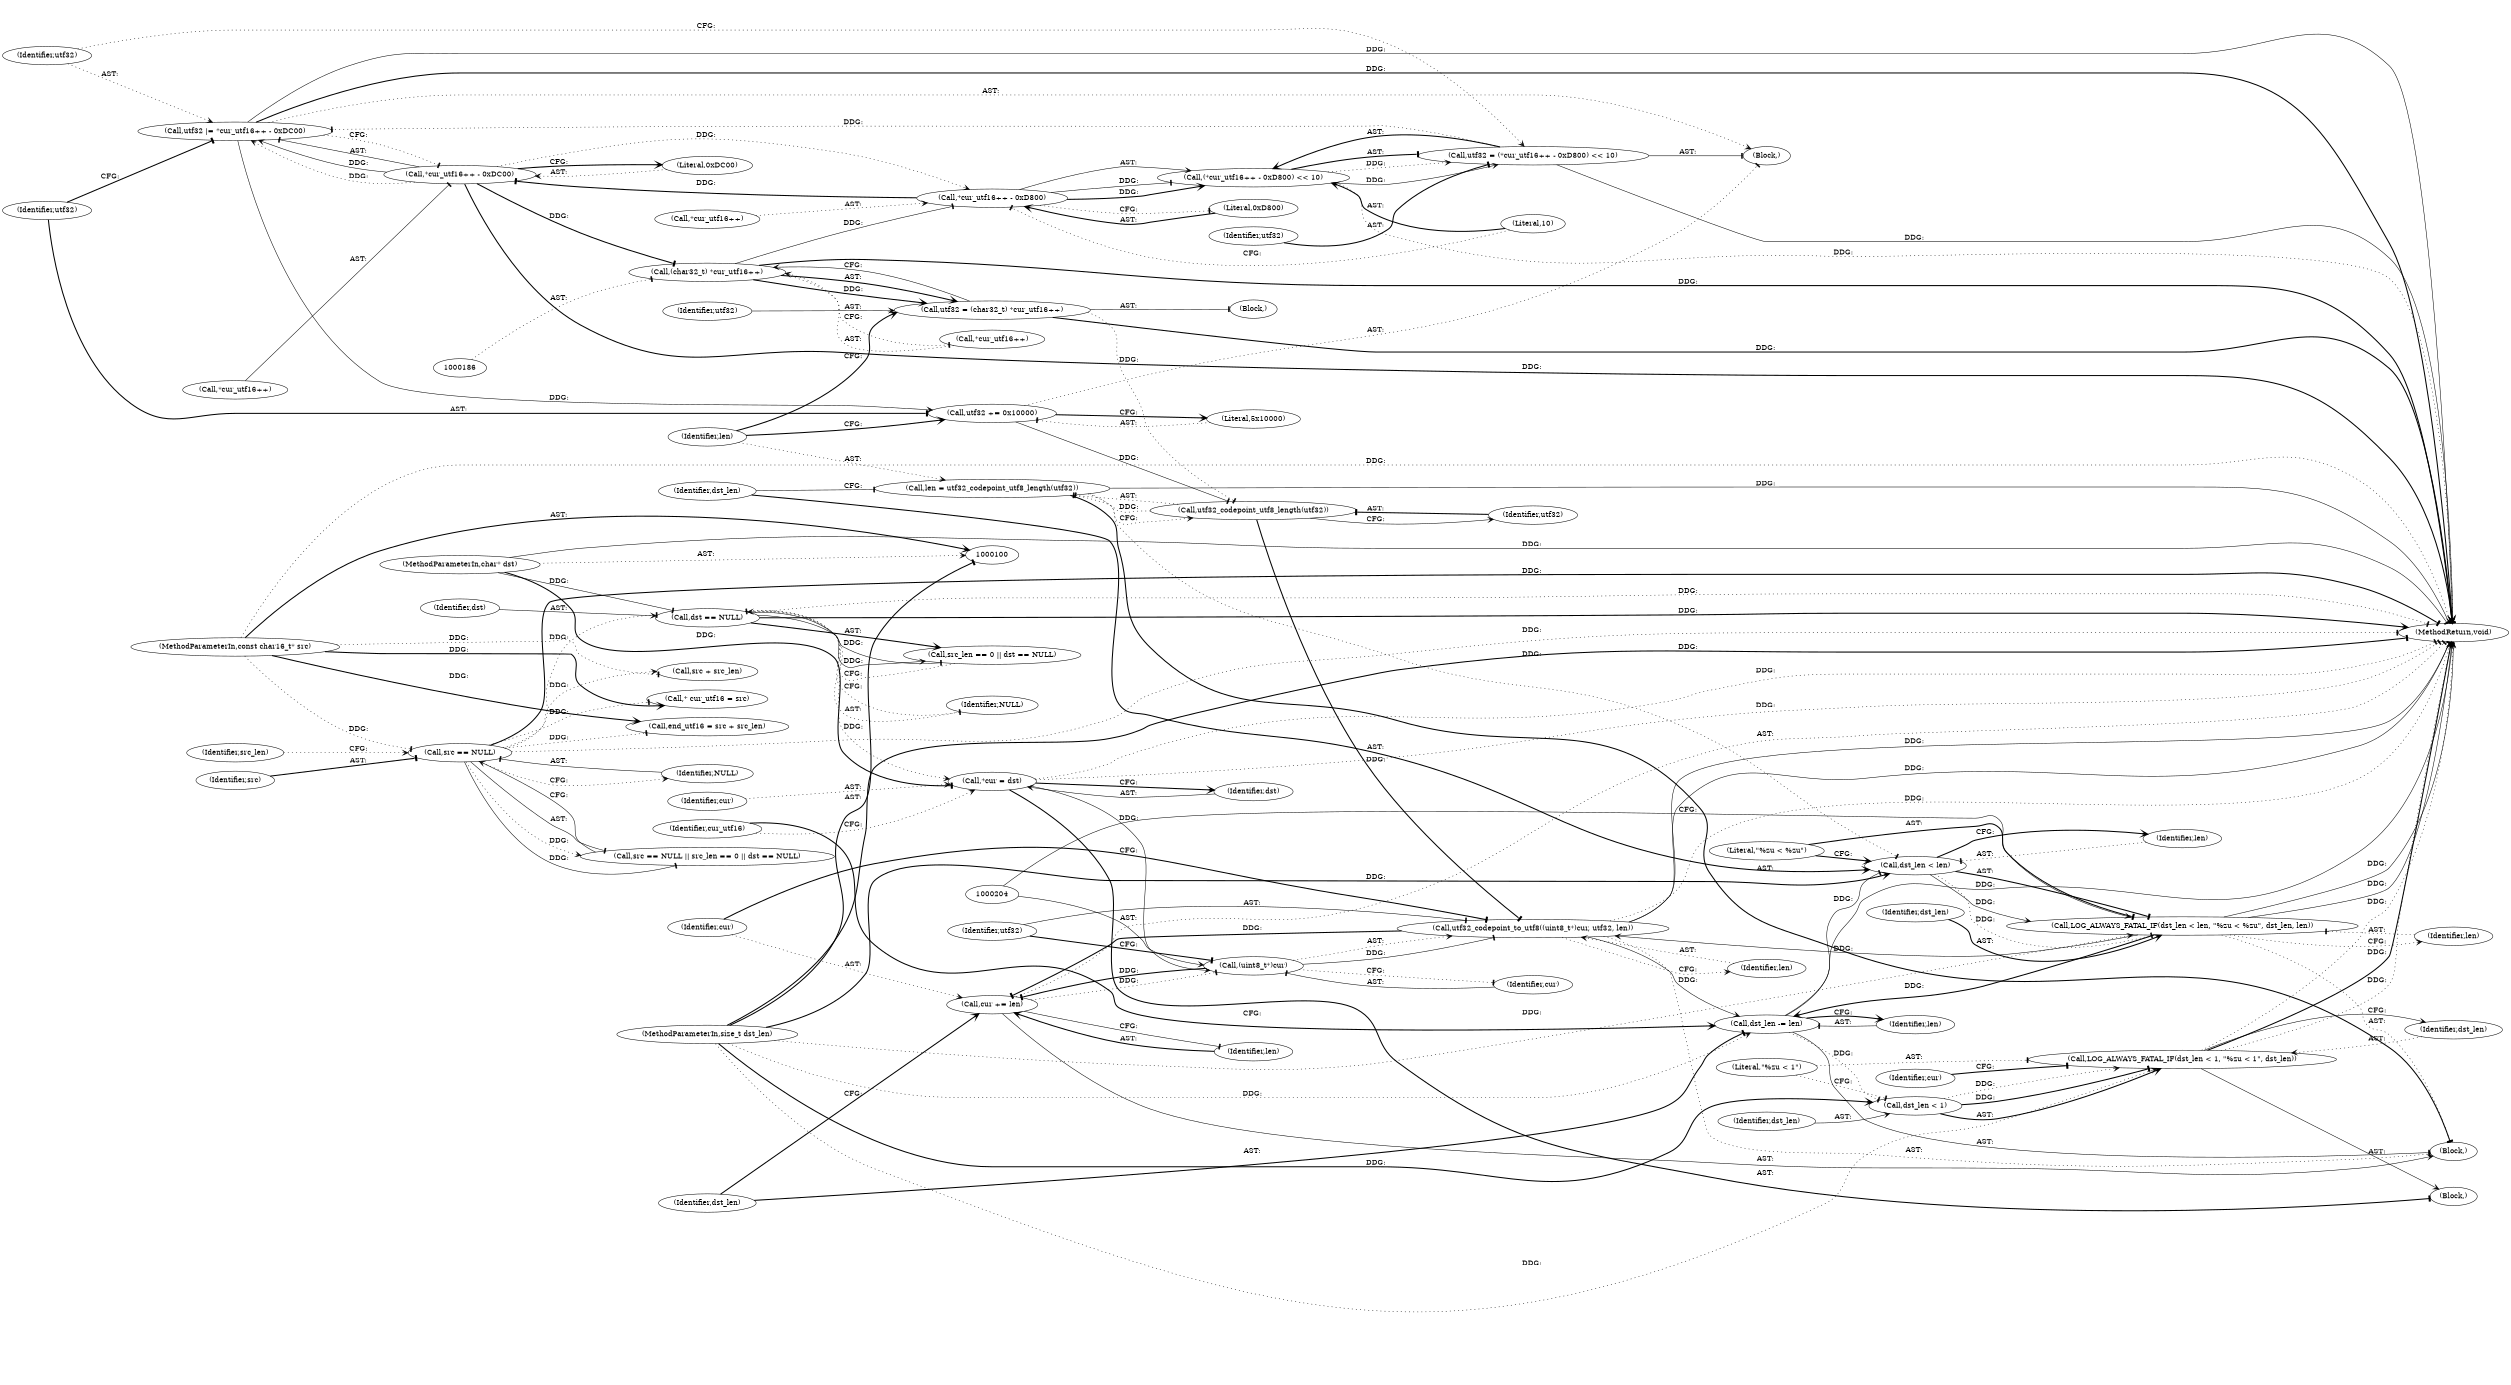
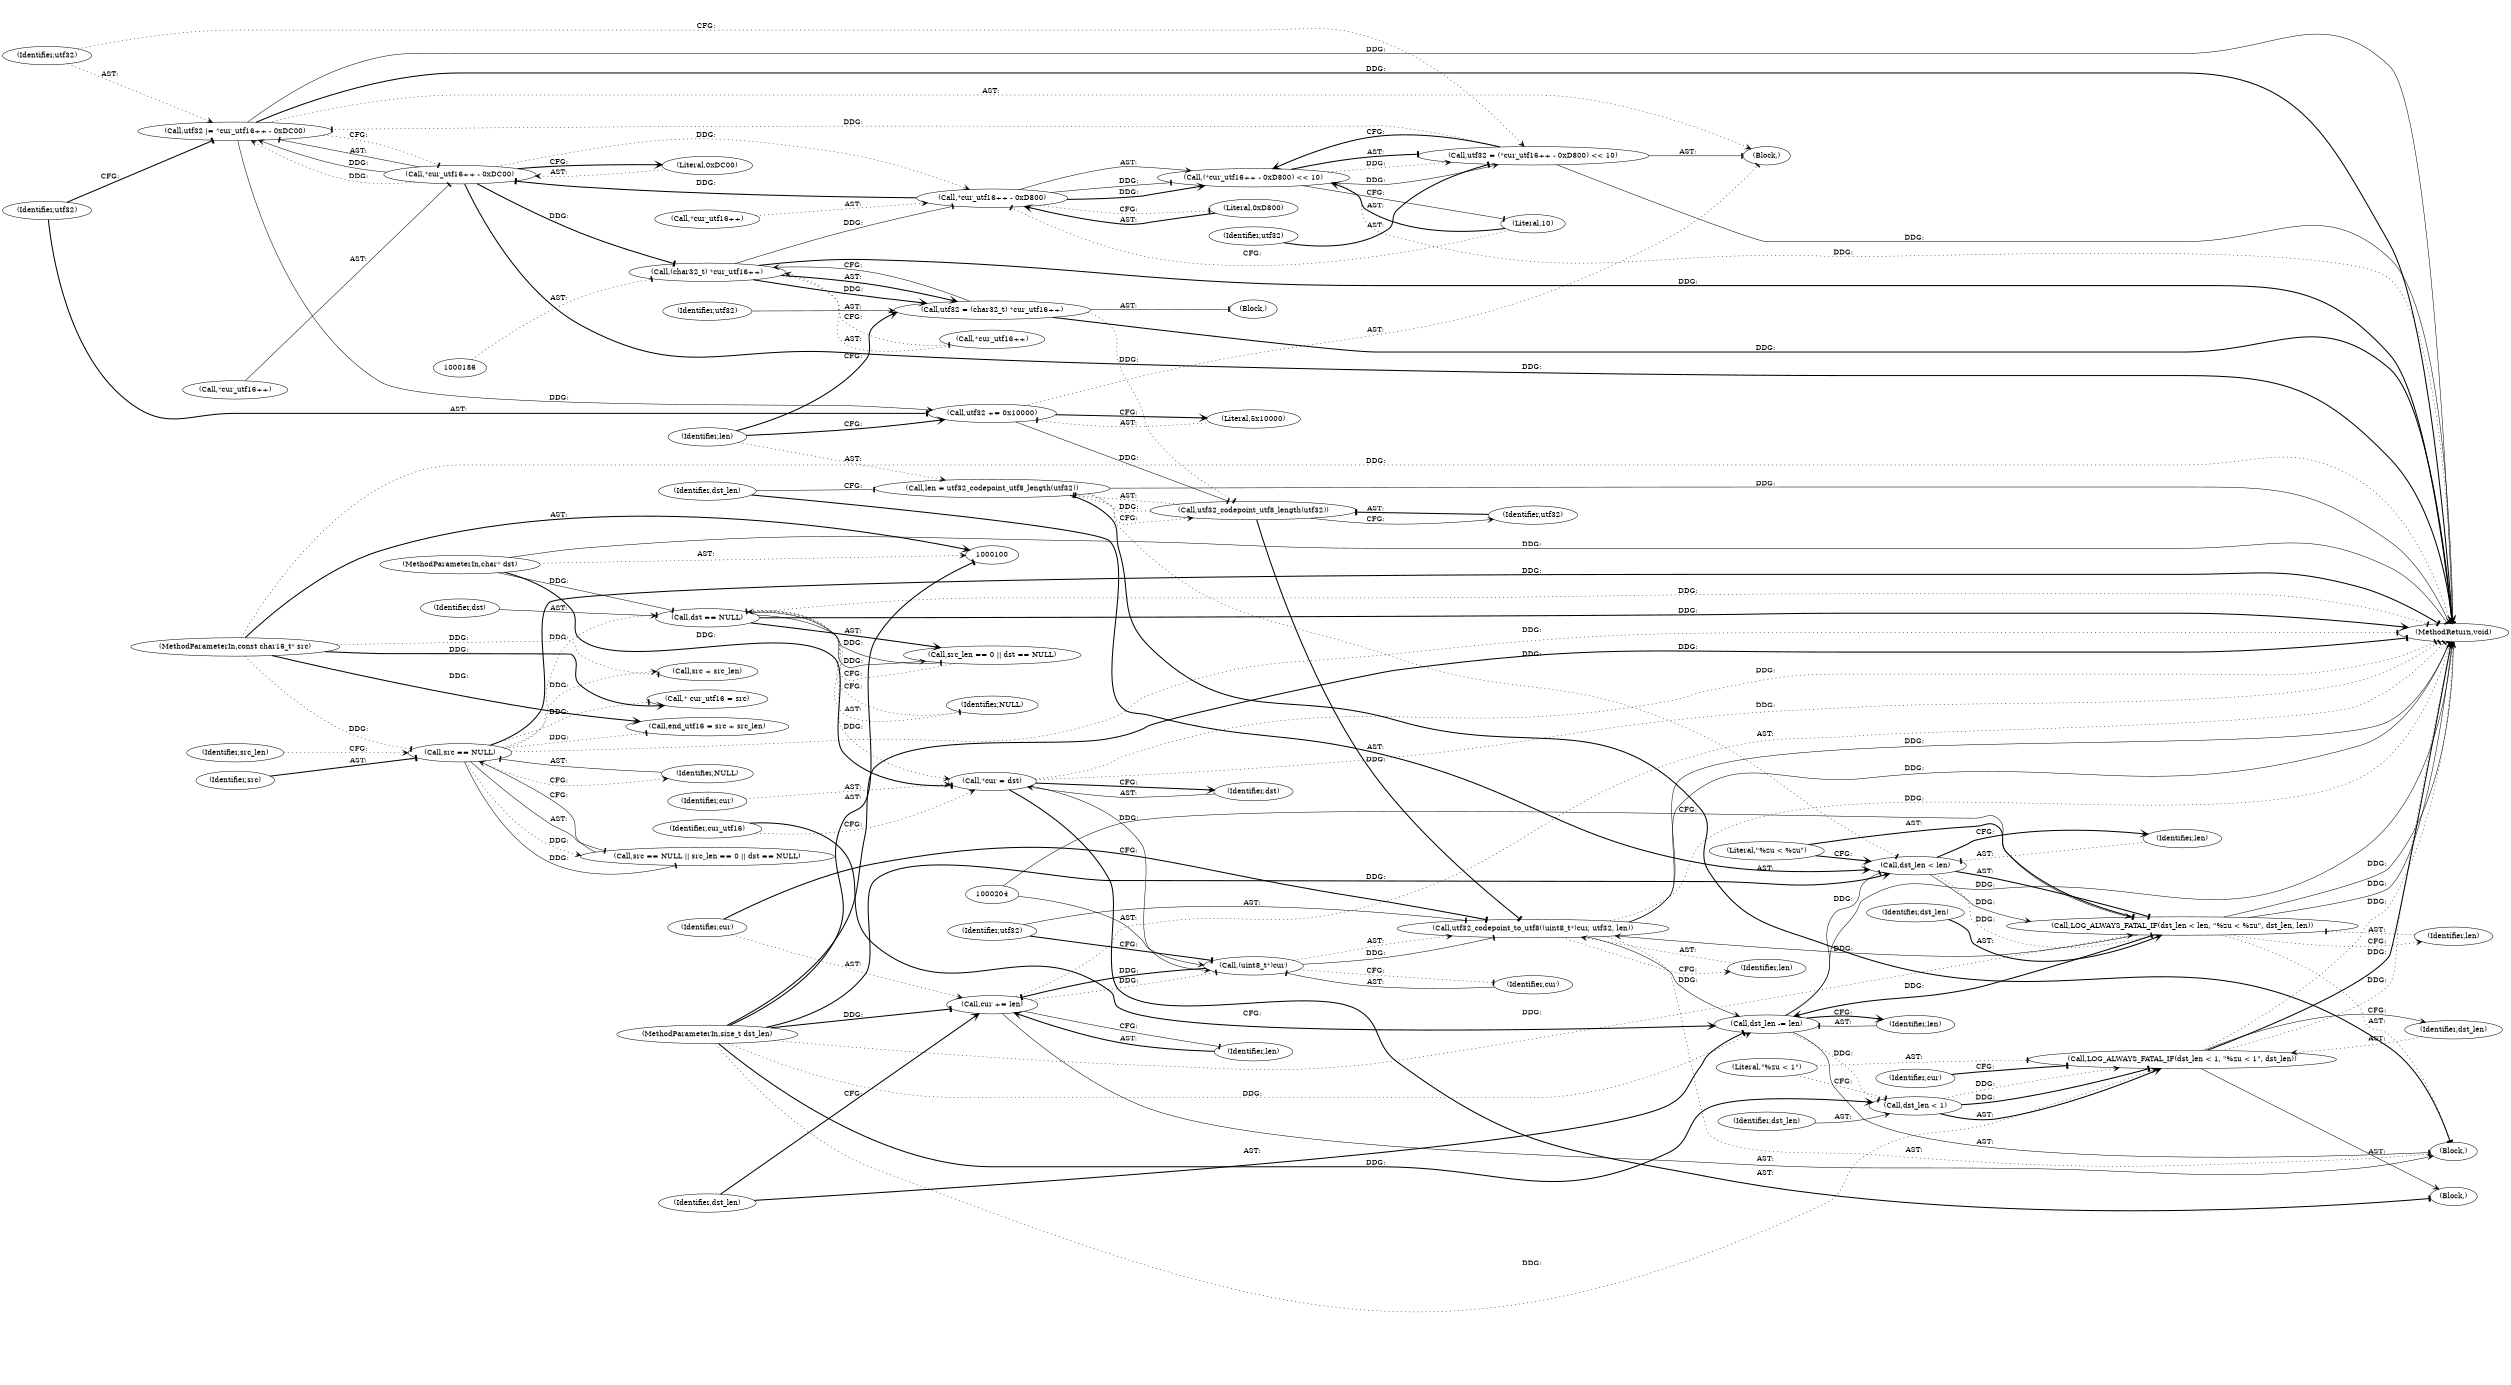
edge "(Call,utf32 = (*cur_utf16++ - 0xD800) << 10)" -> "(Call,(*cur_utf16++ - 0xD800) << 10)": label "AST: " -> "CFG: "
edge "(Call,(*cur_utf16++ - 0xD800) << 10)" -> "(Literal,10)": added, label "CFG:"
edge "(Call,utf32_codepoint_to_utf8((uint8_t*)cur, utf32, len))" -> "(Call,cur += len)": now "(MethodParameterIn,size_t dst_len)" -> "(Call,cur += len)"
